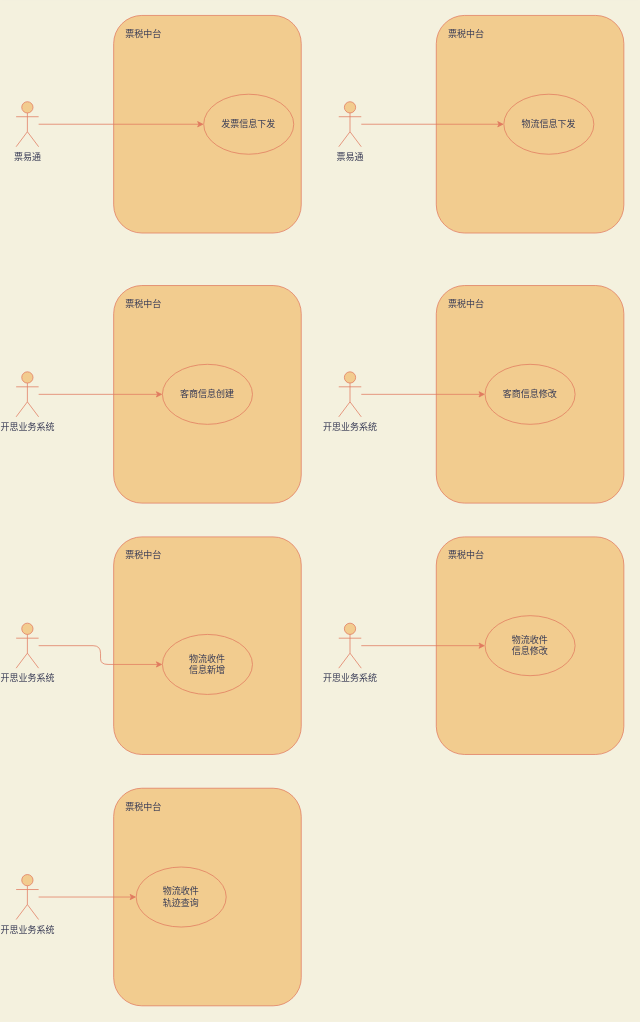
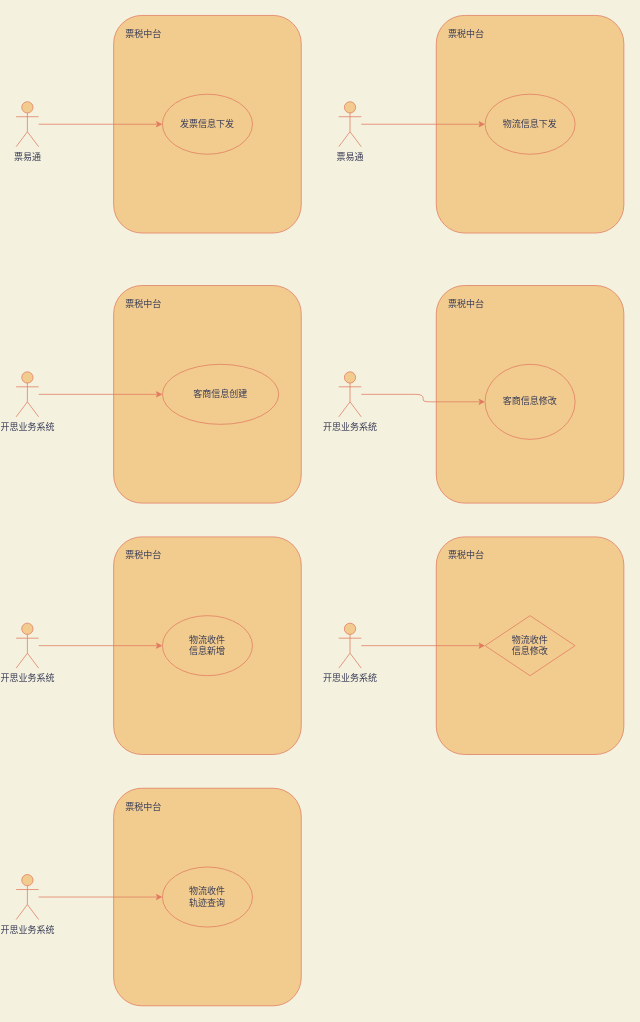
node "发票信息下发": moved (249, 124) -> (207, 124)
node "物流信息下发": moved (549, 124) -> (530, 124)
node "客商信息创建": size 90x60 -> 116x60
node "客商信息修改": size 90x60 -> 90x75
node "物流收件 信息修改": shape ellipse -> diamond
node "物流收件 信息新增": moved (207, 664) -> (207, 645)
node "物流收件 轨迹查询": moved (181, 897) -> (207, 897)
